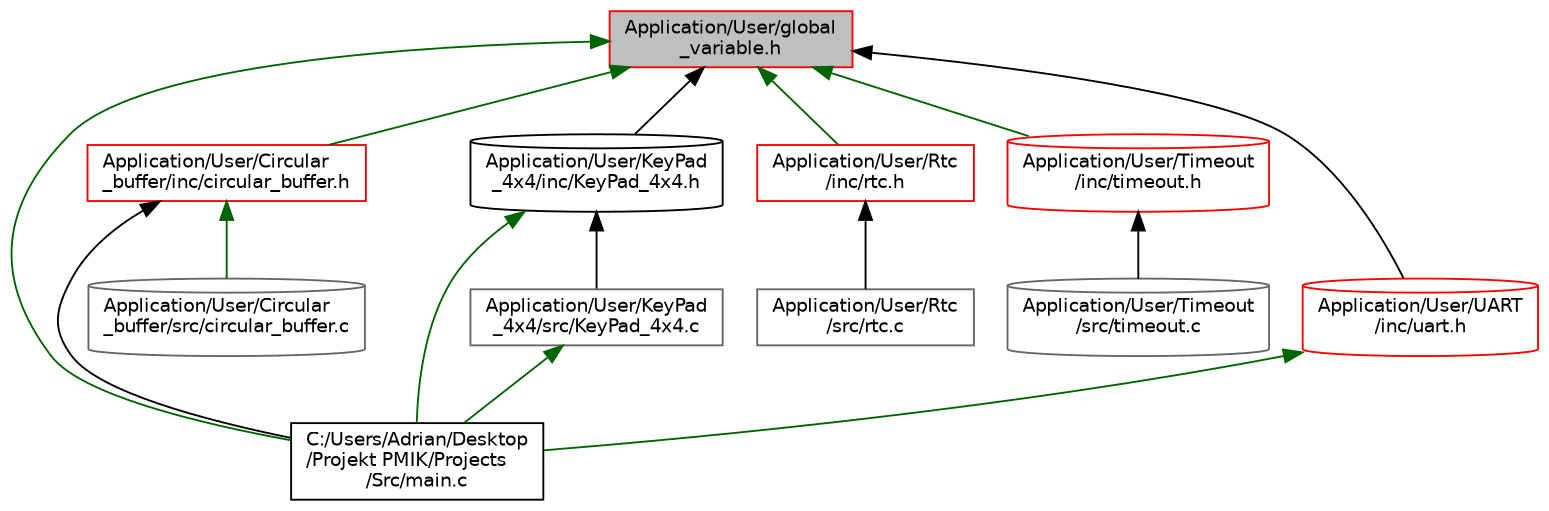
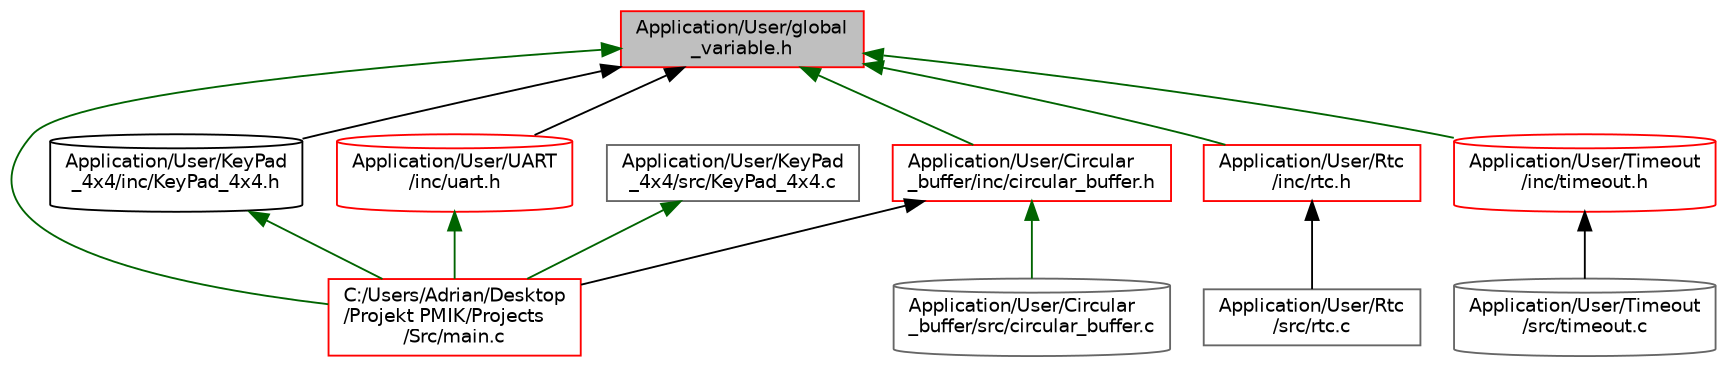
edge "Application/User/KeyPad _4x4/src/KeyPad_4x4.c" -> "Application/User/KeyPad _4x4/inc/KeyPad_4x4.h": removed
node "C:/Users/Adrian/Desktop /Projekt PMIK/Projects /Src/main.c": color black -> red
